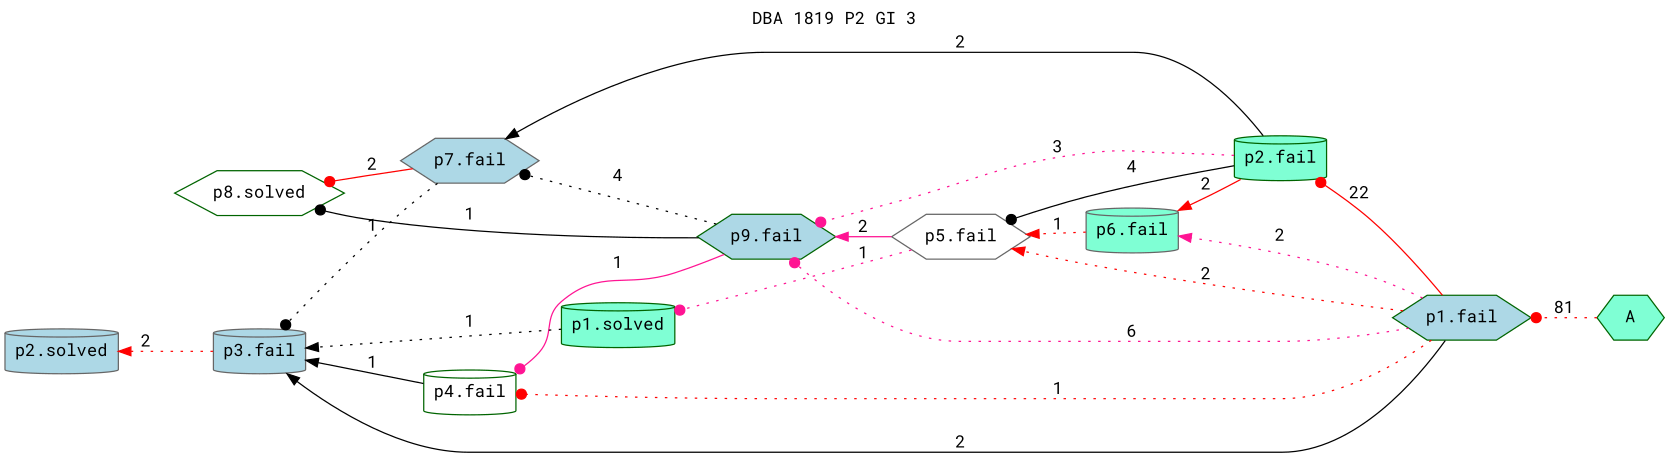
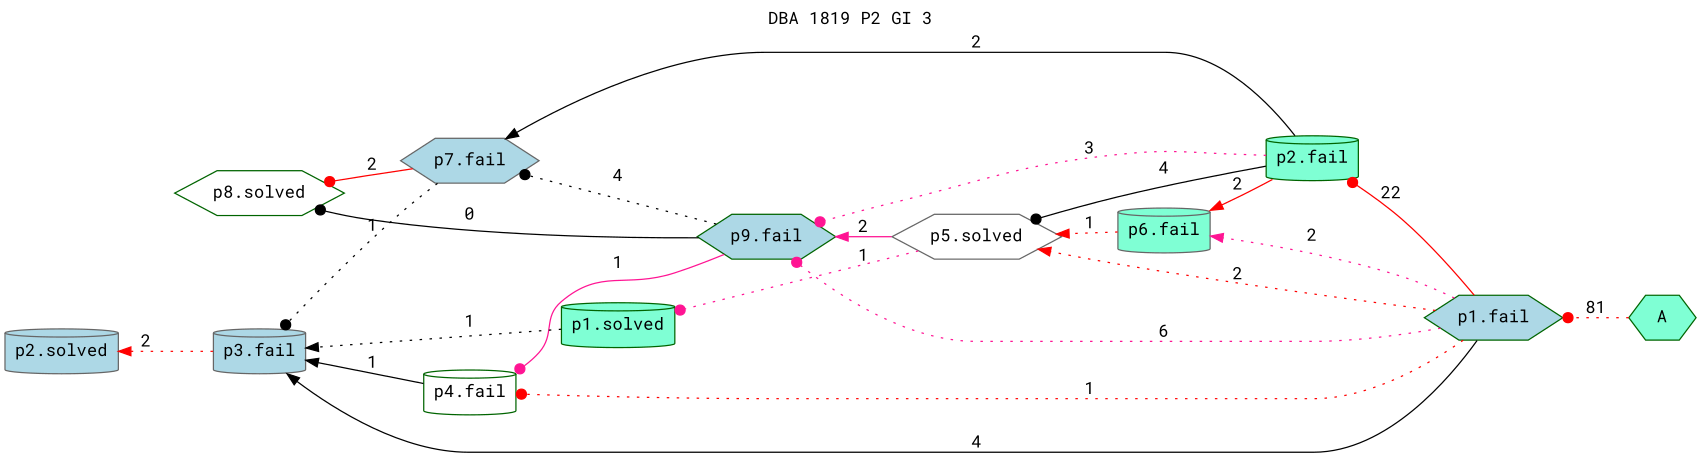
edge "p9.fail" -> "p8.solved": label "1" -> "0"
node "p5.fail": label "p5.fail" -> "p5.solved"
edge "p1.fail" -> "p3.fail": label "2" -> "4"
